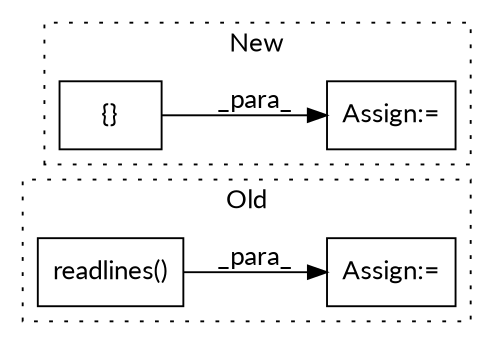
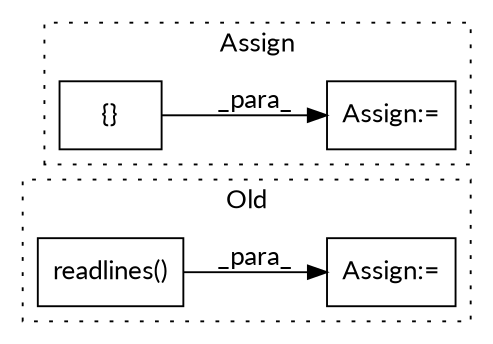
cluster "New": label "New" -> "Assign"
